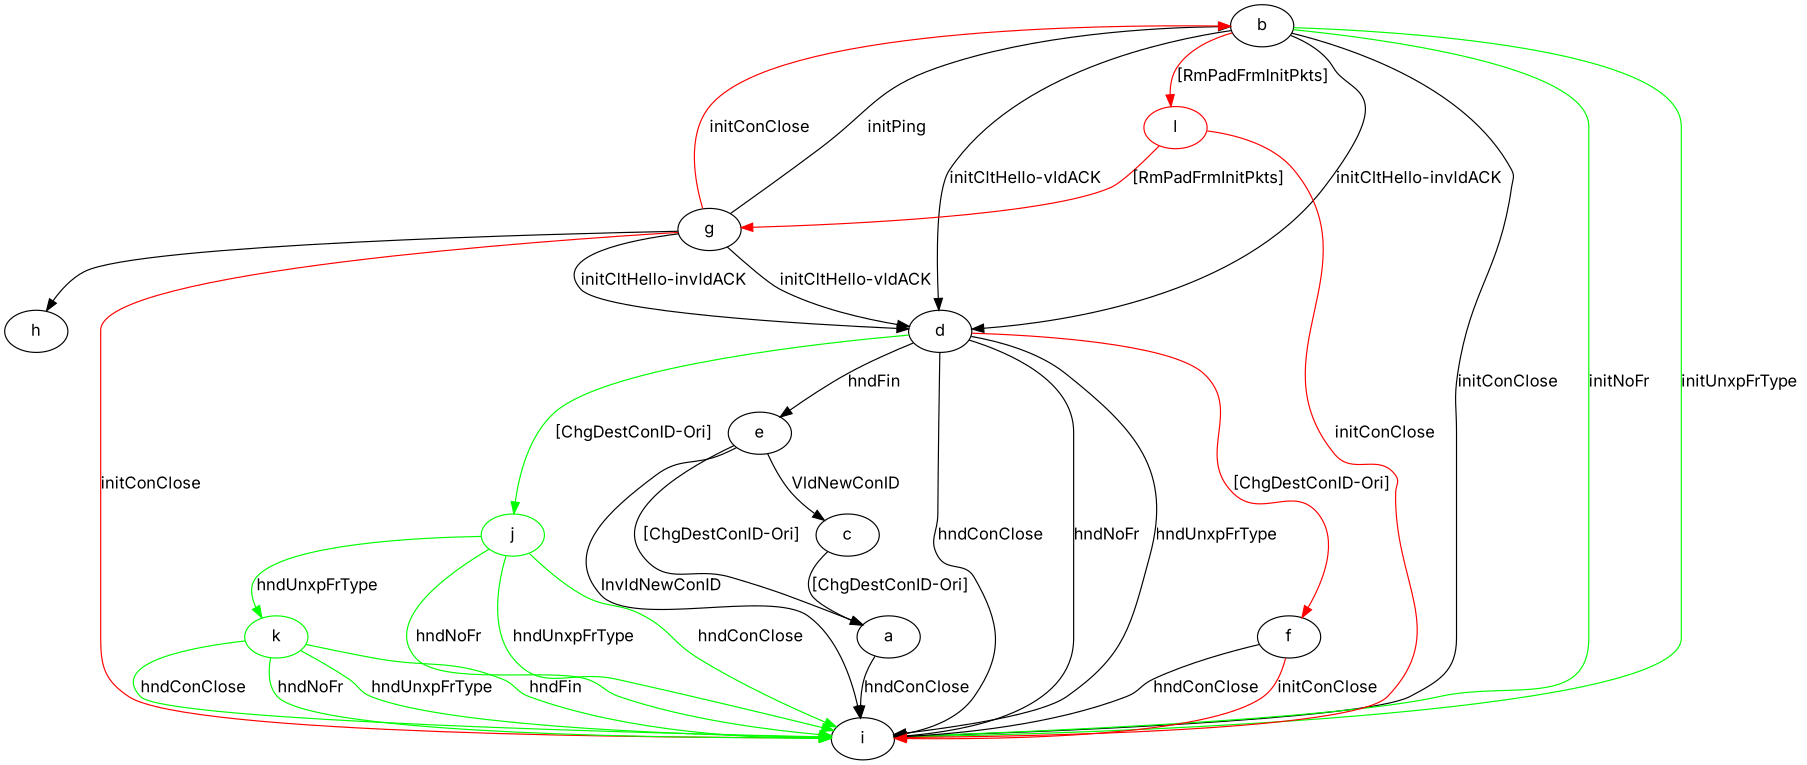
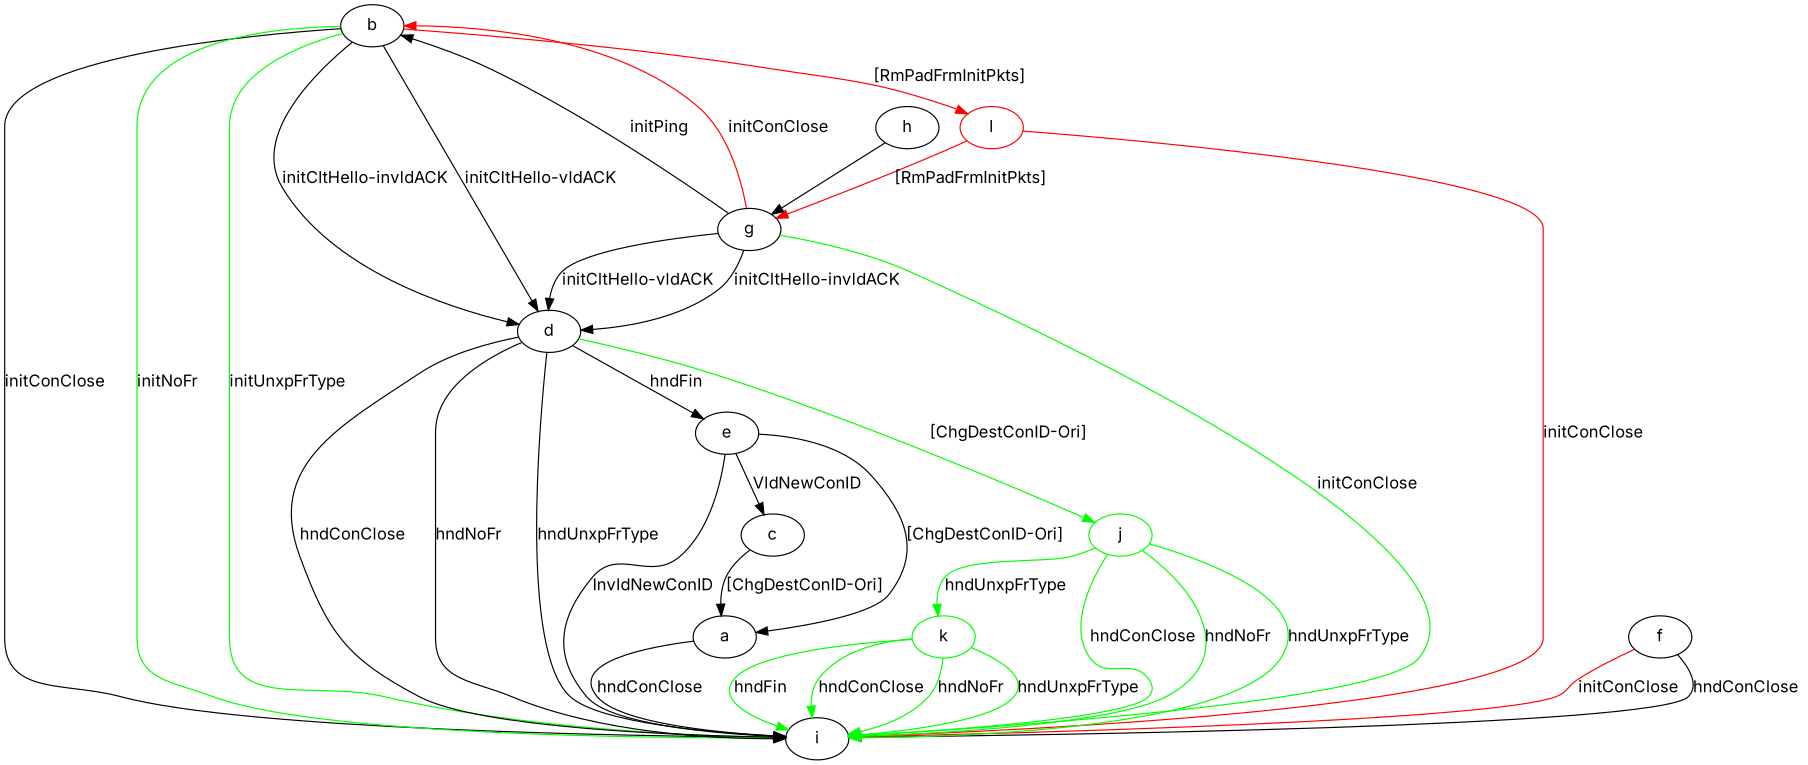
edge "g" -> "h": reversed
edge "d" -> "f": removed, label "[ChgDestConID-Ori]"
edge "g" -> "i": color red -> green
